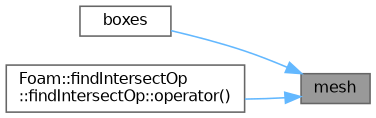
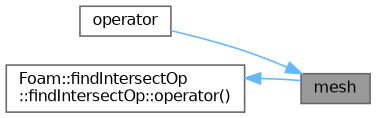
node "boxes": label "boxes" -> "operator"
edge "Foam::findIntersectOp ::findIntersectOp::operator()" -> "mesh": reversed
